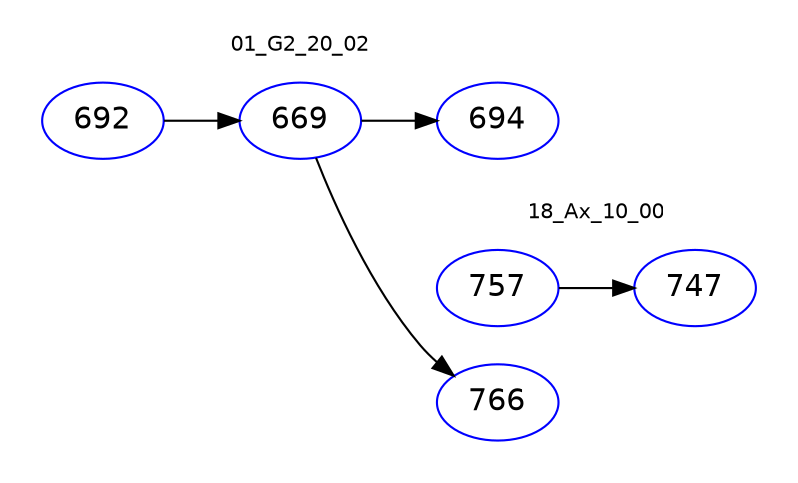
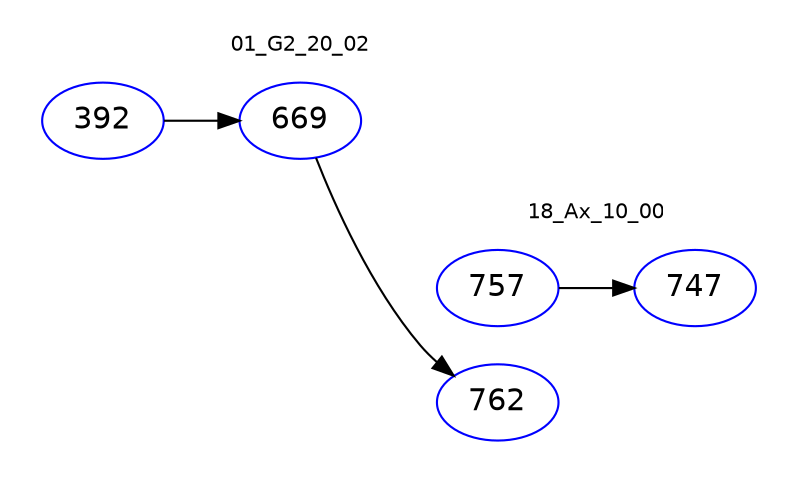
node "692": label "692" -> "392"
node "694": removed
node "766": label "766" -> "762"
